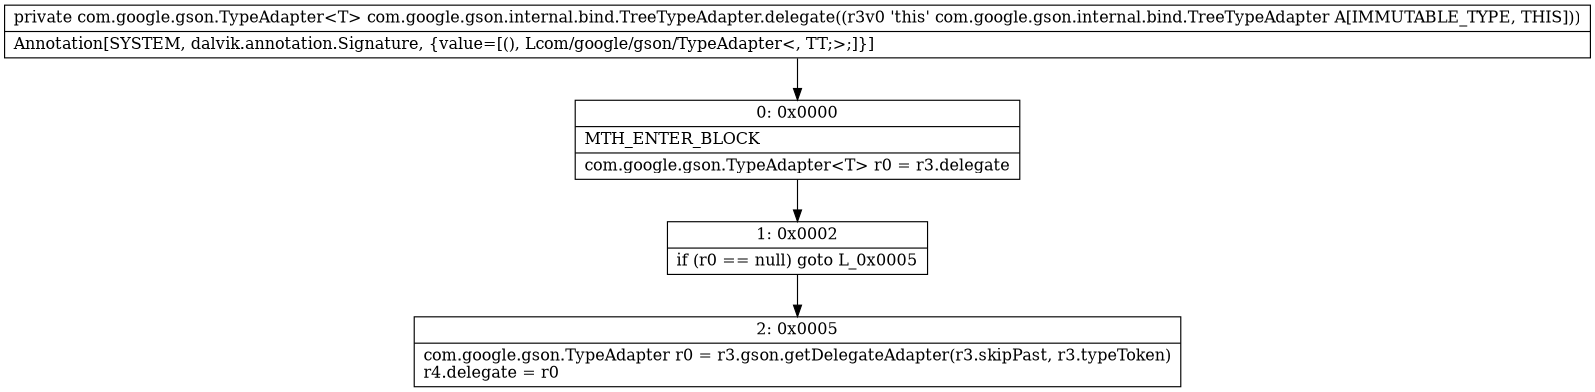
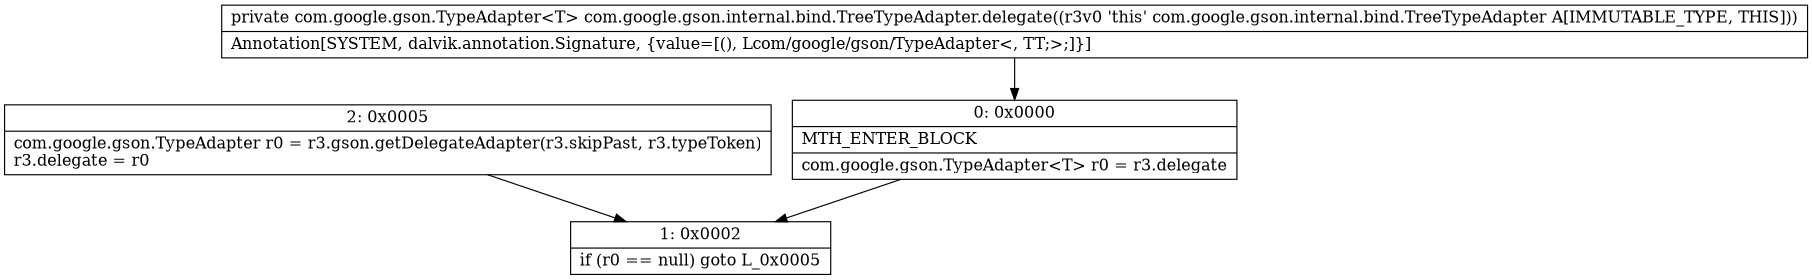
edge "1: 0x0002" -> "2: 0x0005": reversed
node "2: 0x0005": text "r4.delegate = r0" -> "r3.delegate = r0"
